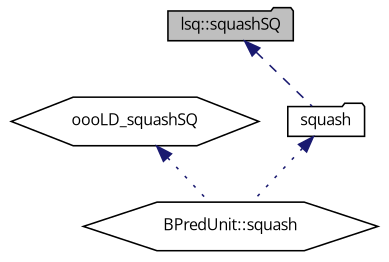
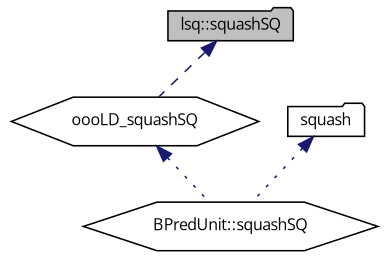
edge "squash" -> "lsq::squashSQ": now "oooLD_squashSQ" -> "lsq::squashSQ"
node "BPredUnit::squash": label "BPredUnit::squash" -> "BPredUnit::squashSQ"
